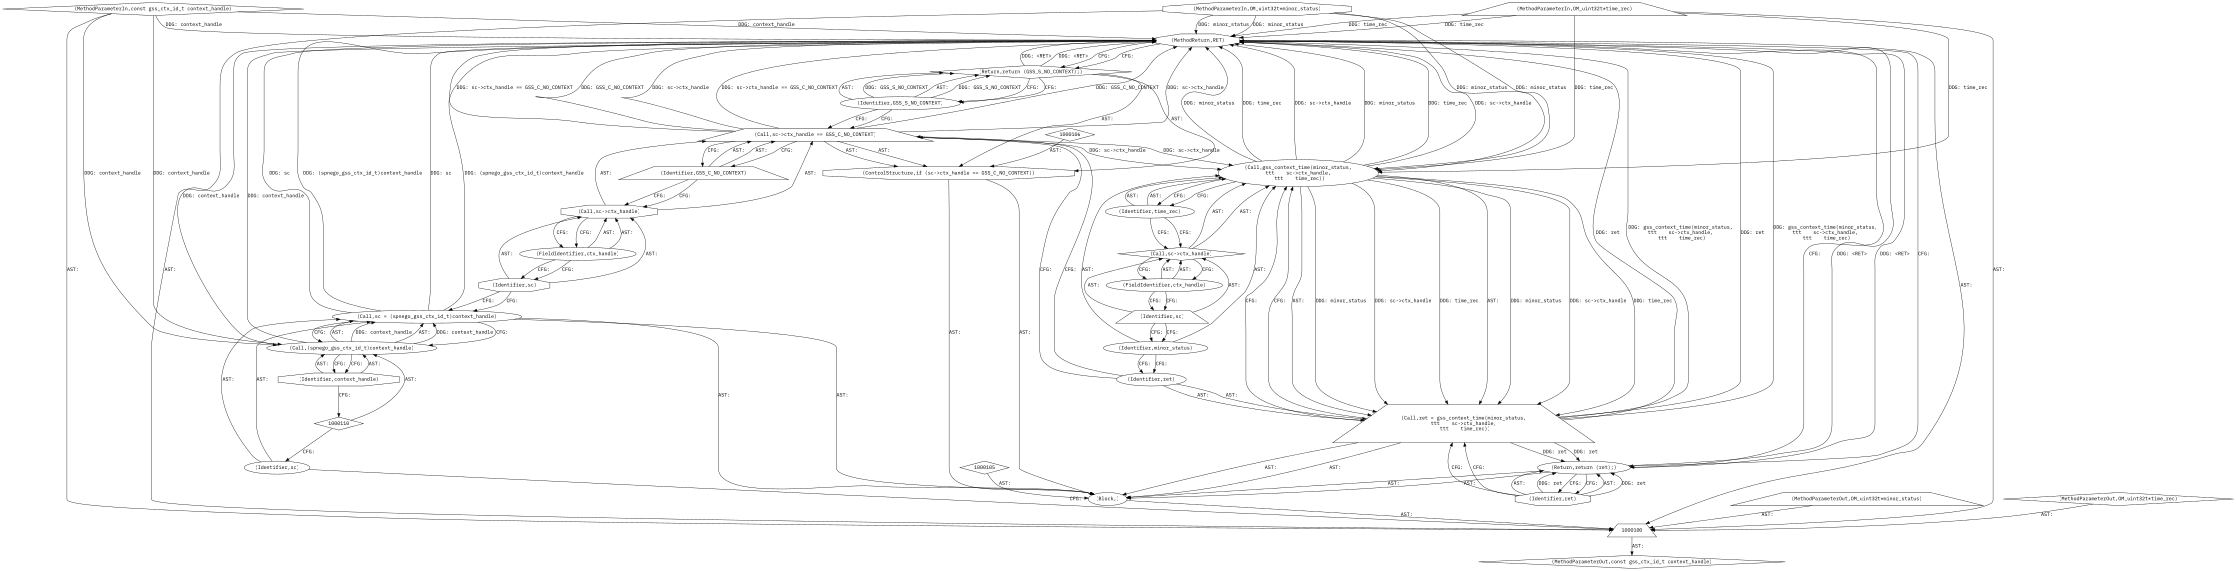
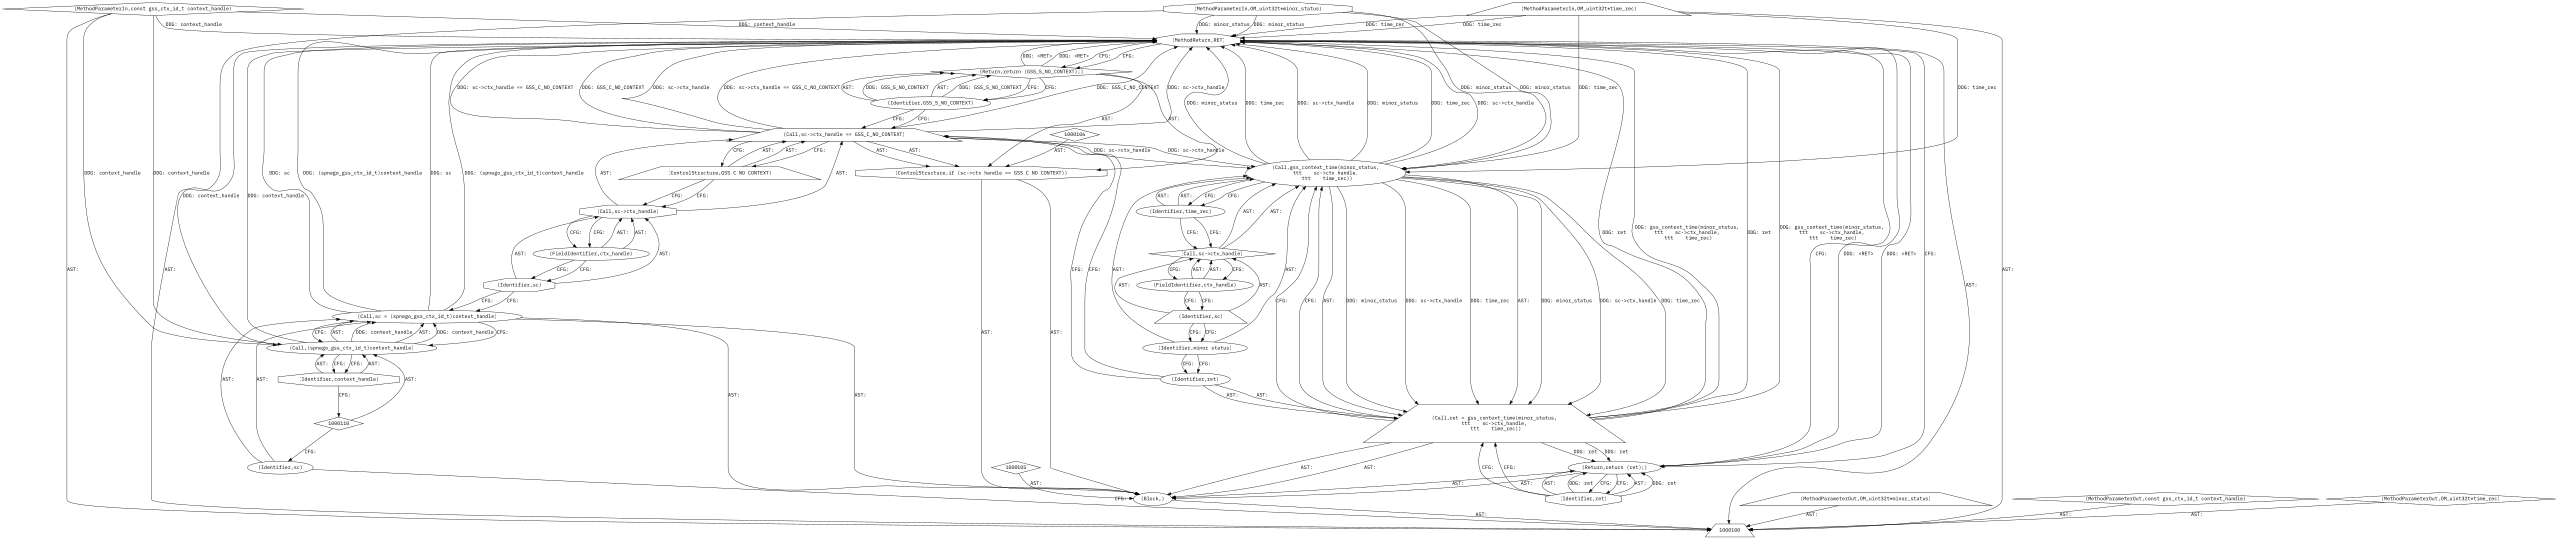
node "(Identifier,GSS_C_NO_CONTEXT)": label "(Identifier,GSS_C_NO_CONTEXT)" -> "(ControlStructure,GSS_C_NO_CONTEXT)"
edge "1000100" -> "(MethodParameterOut,const gss_ctx_id_t context_handle)": reversed
